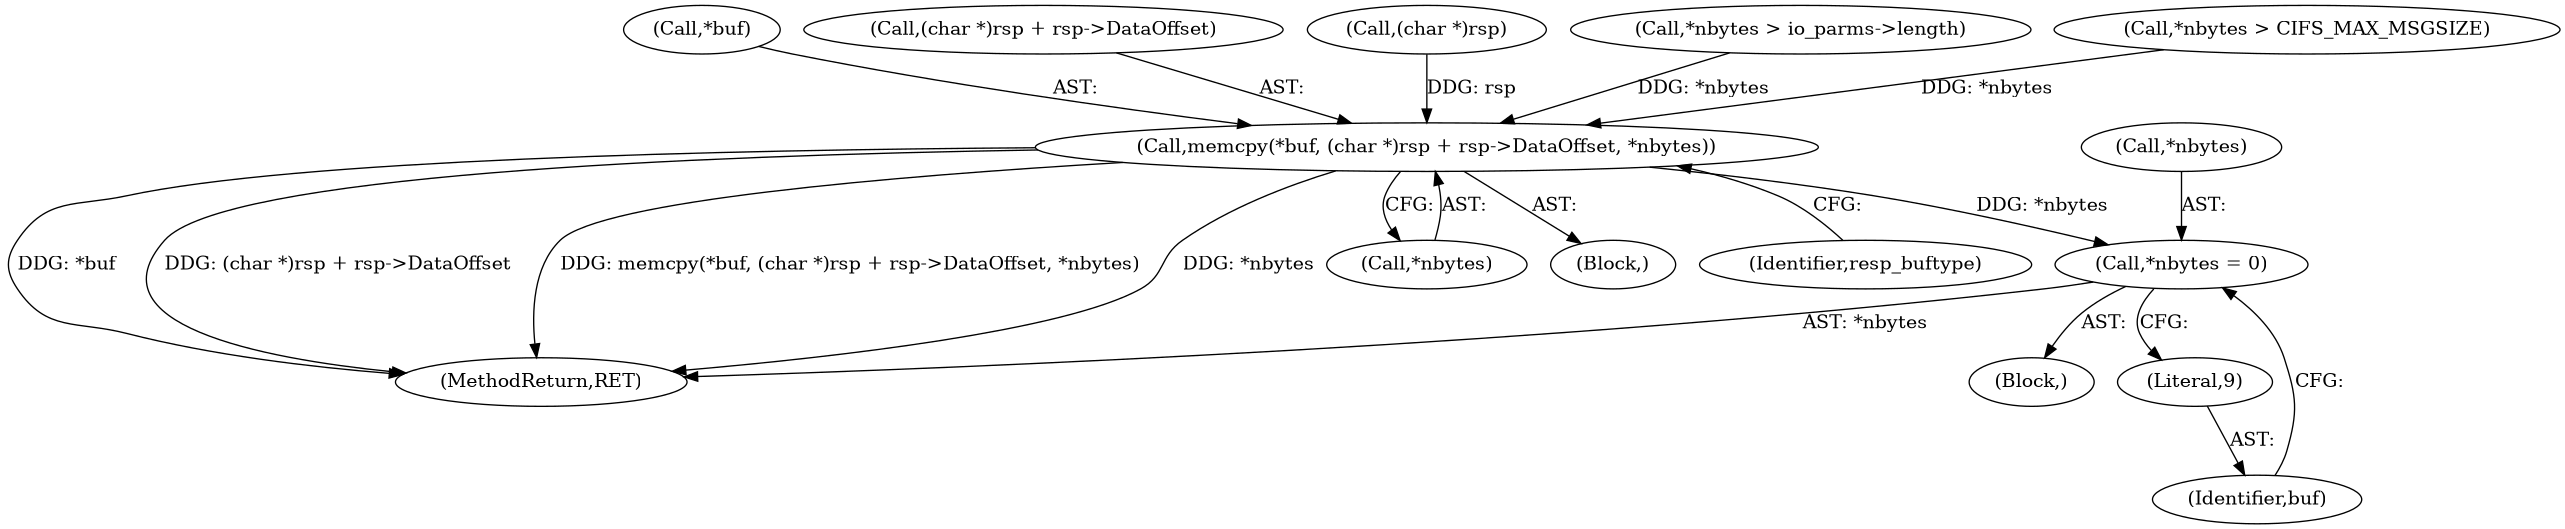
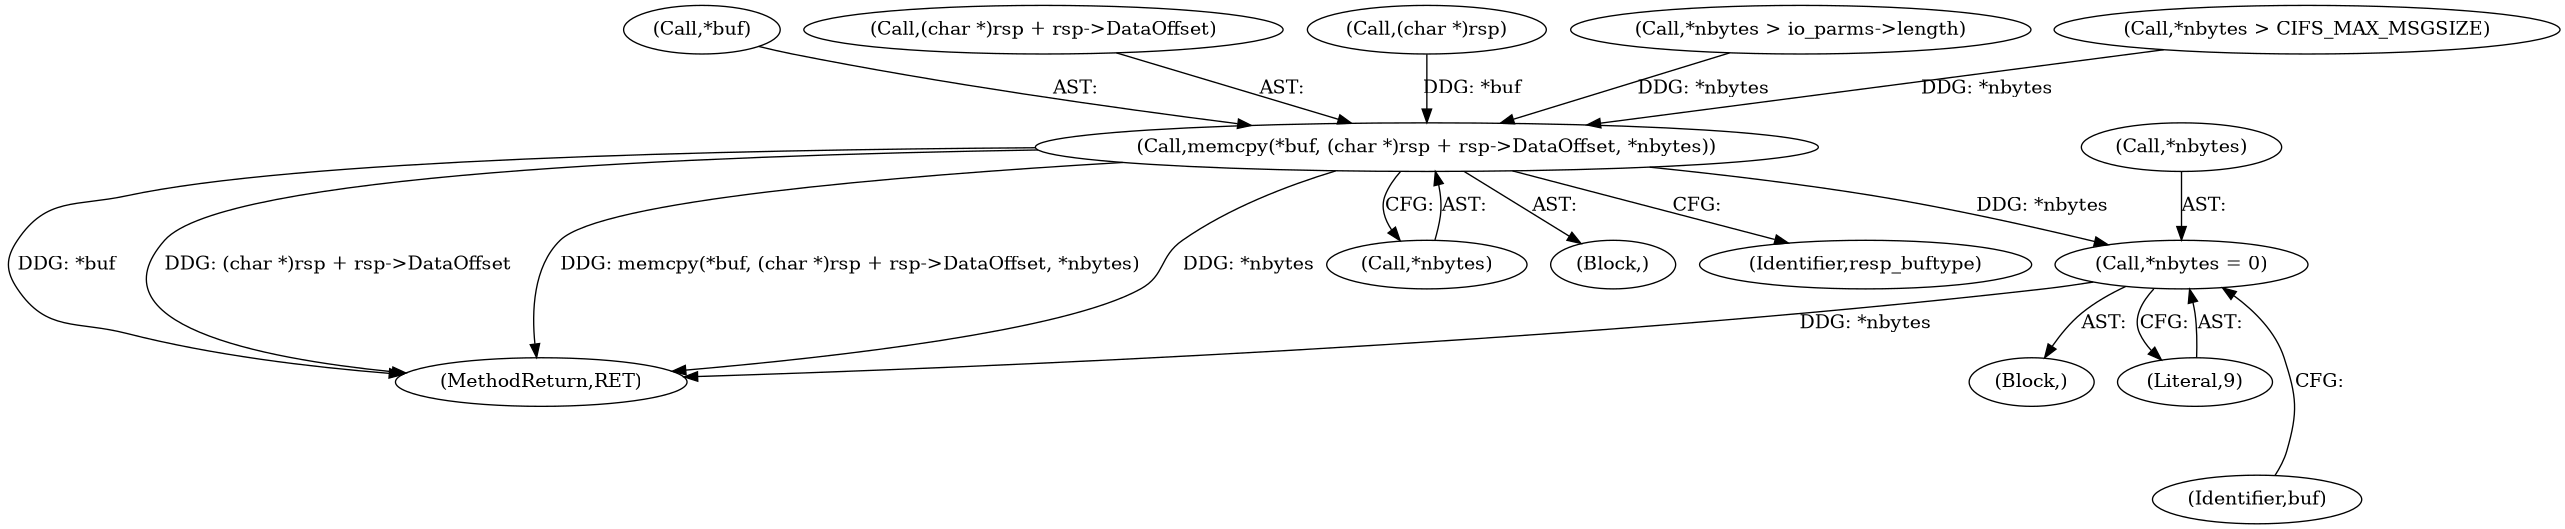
edge "(Call,(char *)rsp)" -> "(Call,memcpy(*buf, (char *)rsp + rsp->DataOffset, *nbytes))": label "DDG: rsp" -> "DDG: *buf"
edge "(Identifier,resp_buftype)" -> "(Call,memcpy(*buf, (char *)rsp + rsp->DataOffset, *nbytes))": reversed
edge "(Call,*nbytes = 0)" -> "(MethodReturn,RET)": label "AST: *nbytes" -> "DDG: *nbytes"
edge "(Literal,9)" -> "(Identifier,buf)": now "(Literal,9)" -> "(Call,*nbytes = 0)"
